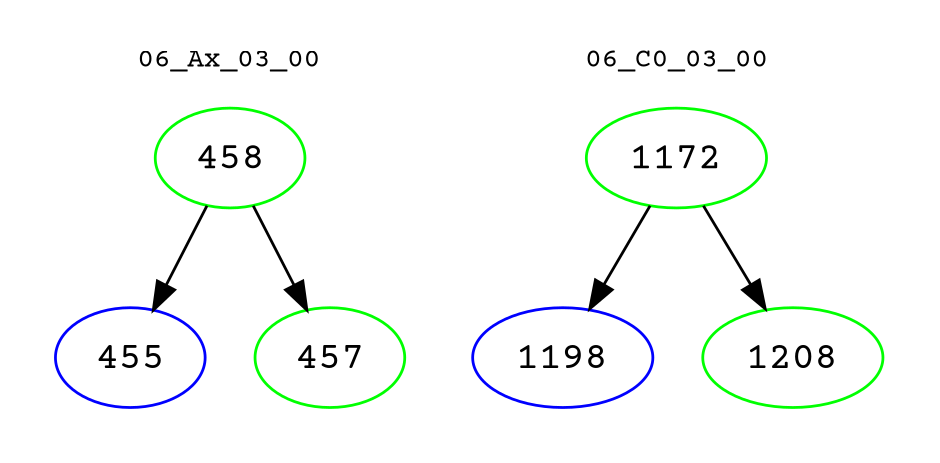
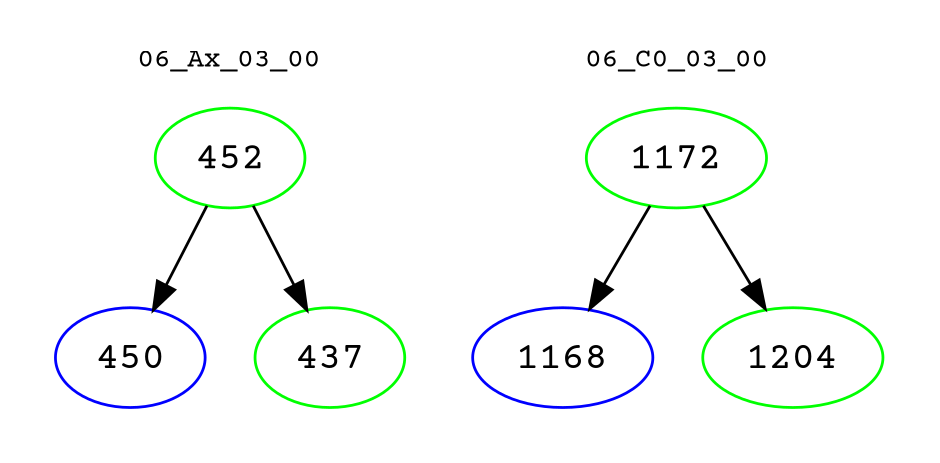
node "458": label "458" -> "452"
node "455": label "455" -> "450"
node "457": label "457" -> "437"
node "1198": label "1198" -> "1168"
node "1208": label "1208" -> "1204"
